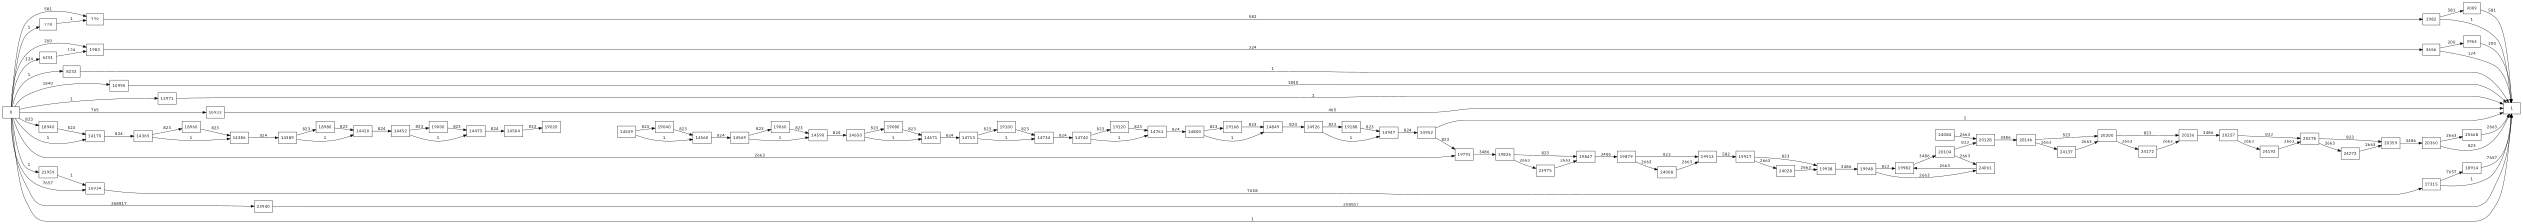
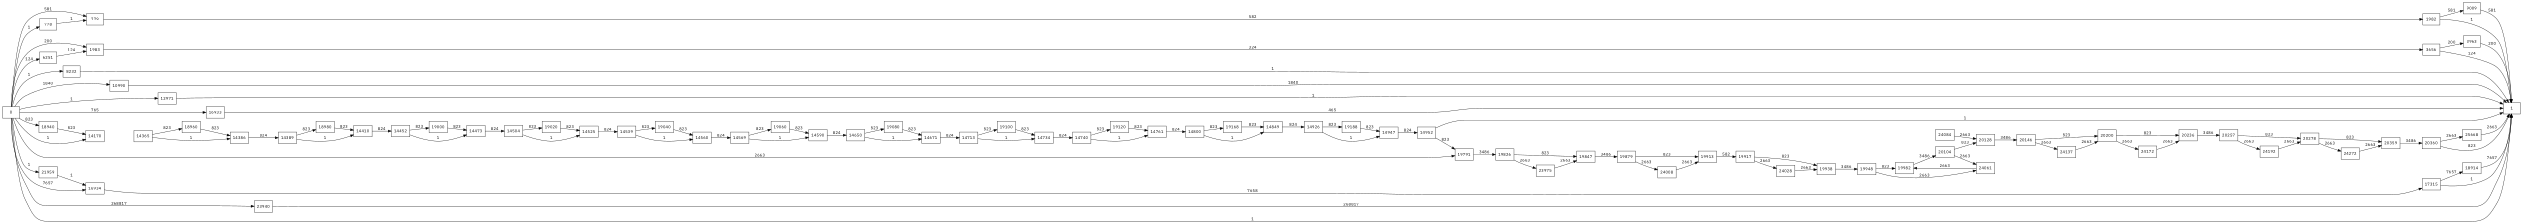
node "14525": added
edge "14170" -> "14365": removed, label "824"
